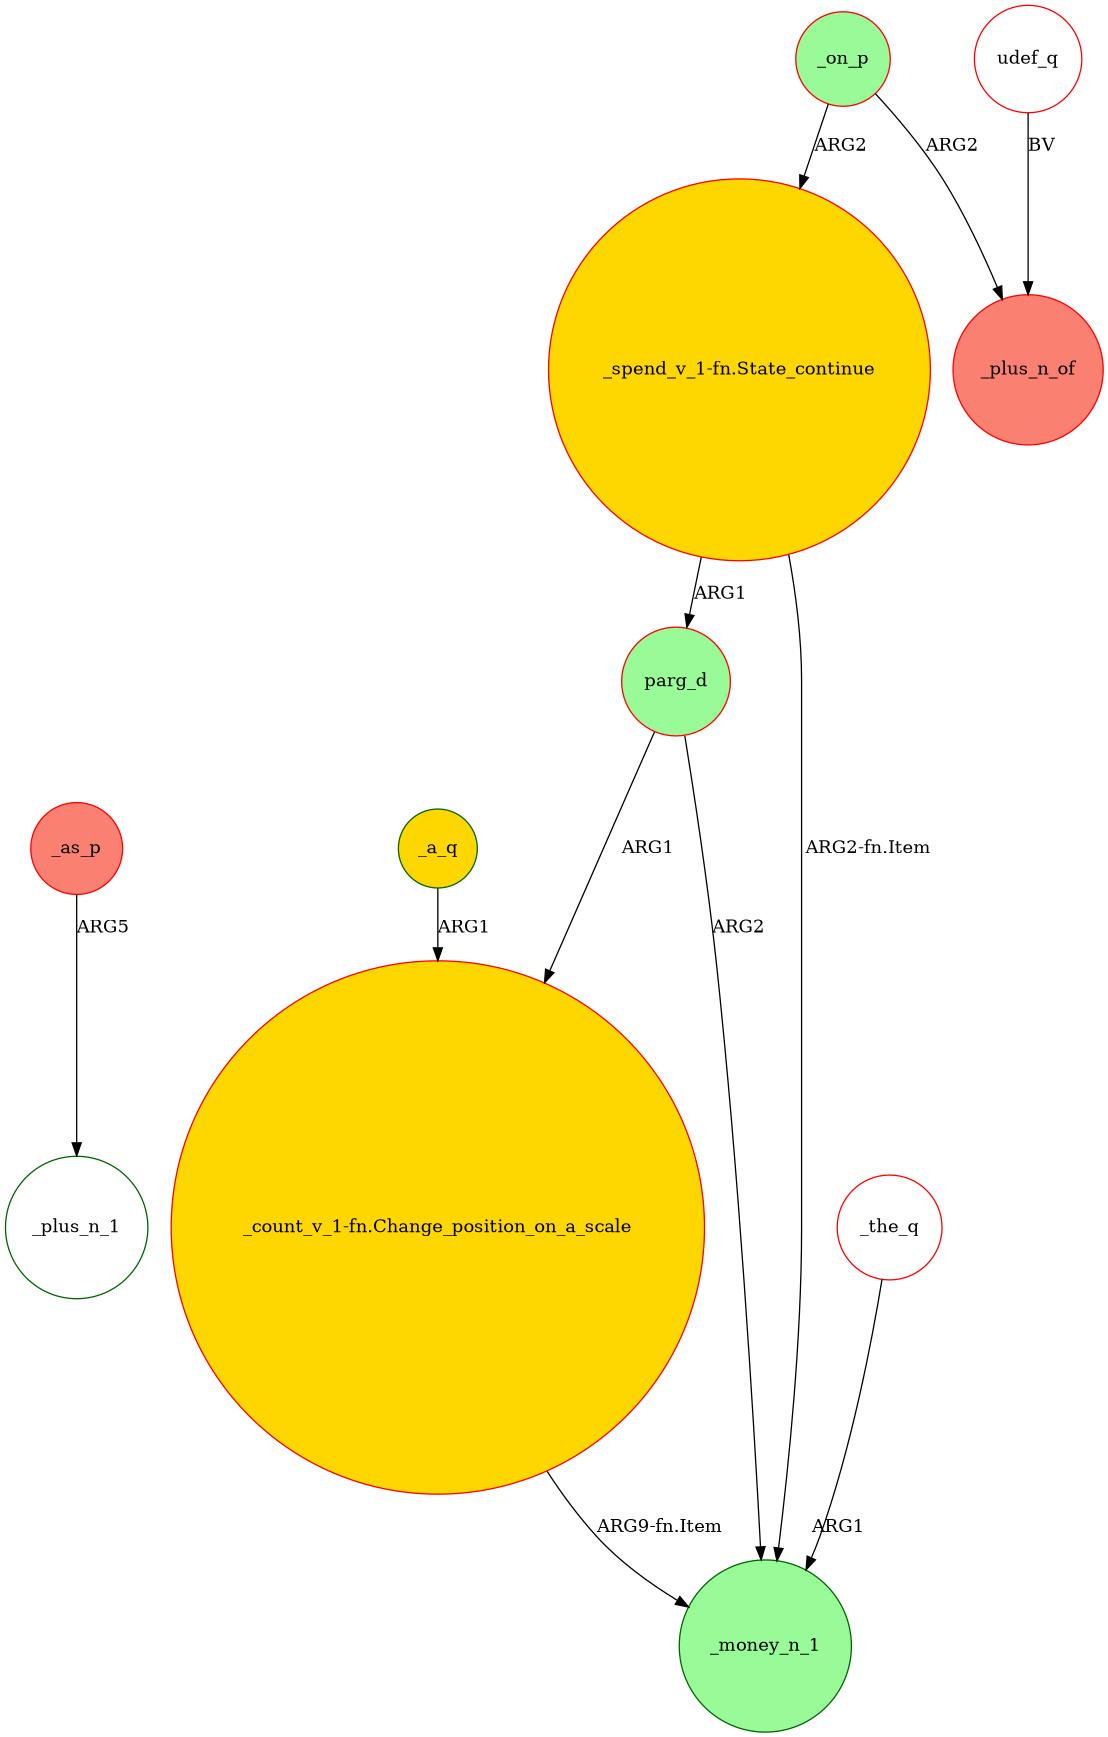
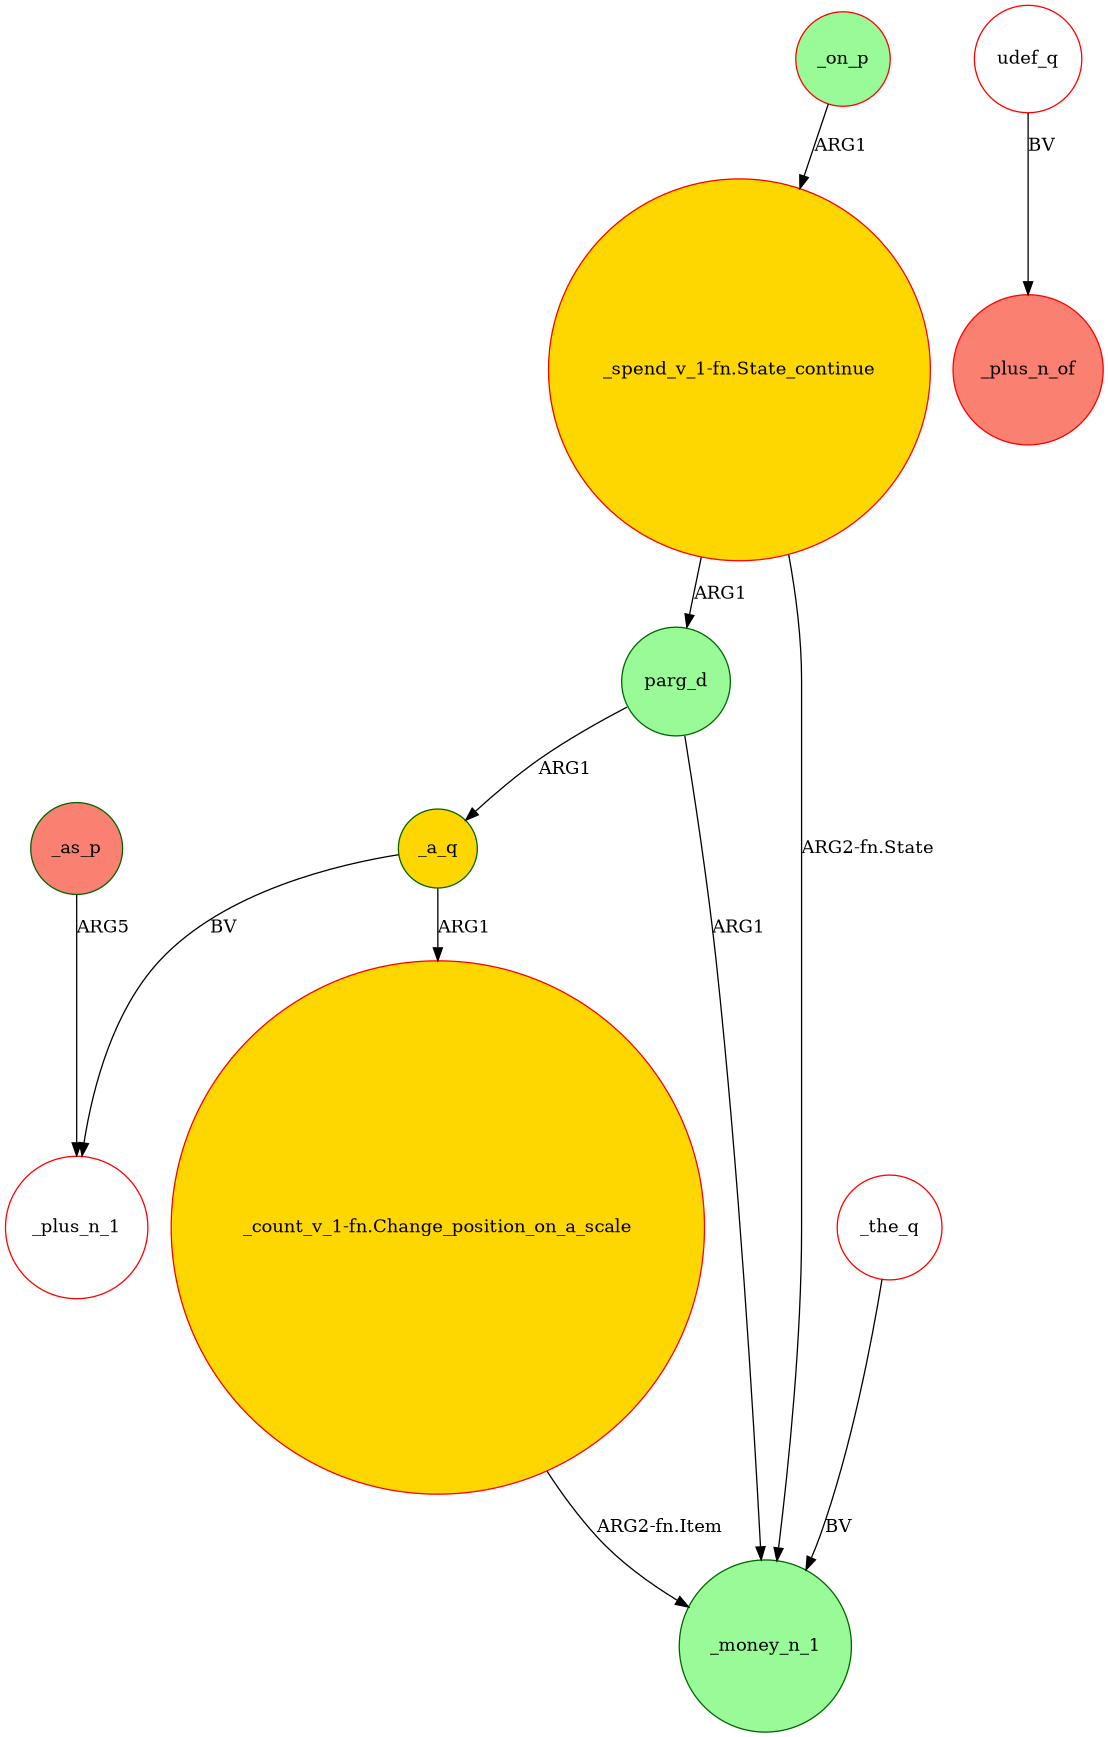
edge "_on_p" -> "_spend_v_1-fn.State_continue": label "ARG2" -> "ARG1"
edge "_on_p" -> "_plus_n_of": removed, label "ARG2"
node "parg_d": color red -> darkgreen
node "_as_p": color red -> darkgreen
edge "_spend_v_1-fn.State_continue" -> "_money_n_1": label "ARG2-fn.Item" -> "ARG2-fn.State"
edge "parg_d" -> "_count_v_1-fn.Change_position_on_a_scale": now "parg_d" -> "_a_q"
edge "parg_d" -> "_money_n_1": label "ARG2" -> "ARG1"
edge "_a_q" -> "_plus_n_1": added, label "BV"
node "_plus_n_1": color darkgreen -> red
edge "_count_v_1-fn.Change_position_on_a_scale" -> "_money_n_1": label "ARG9-fn.Item" -> "ARG2-fn.Item"
edge "_the_q" -> "_money_n_1": label "ARG1" -> "BV"
